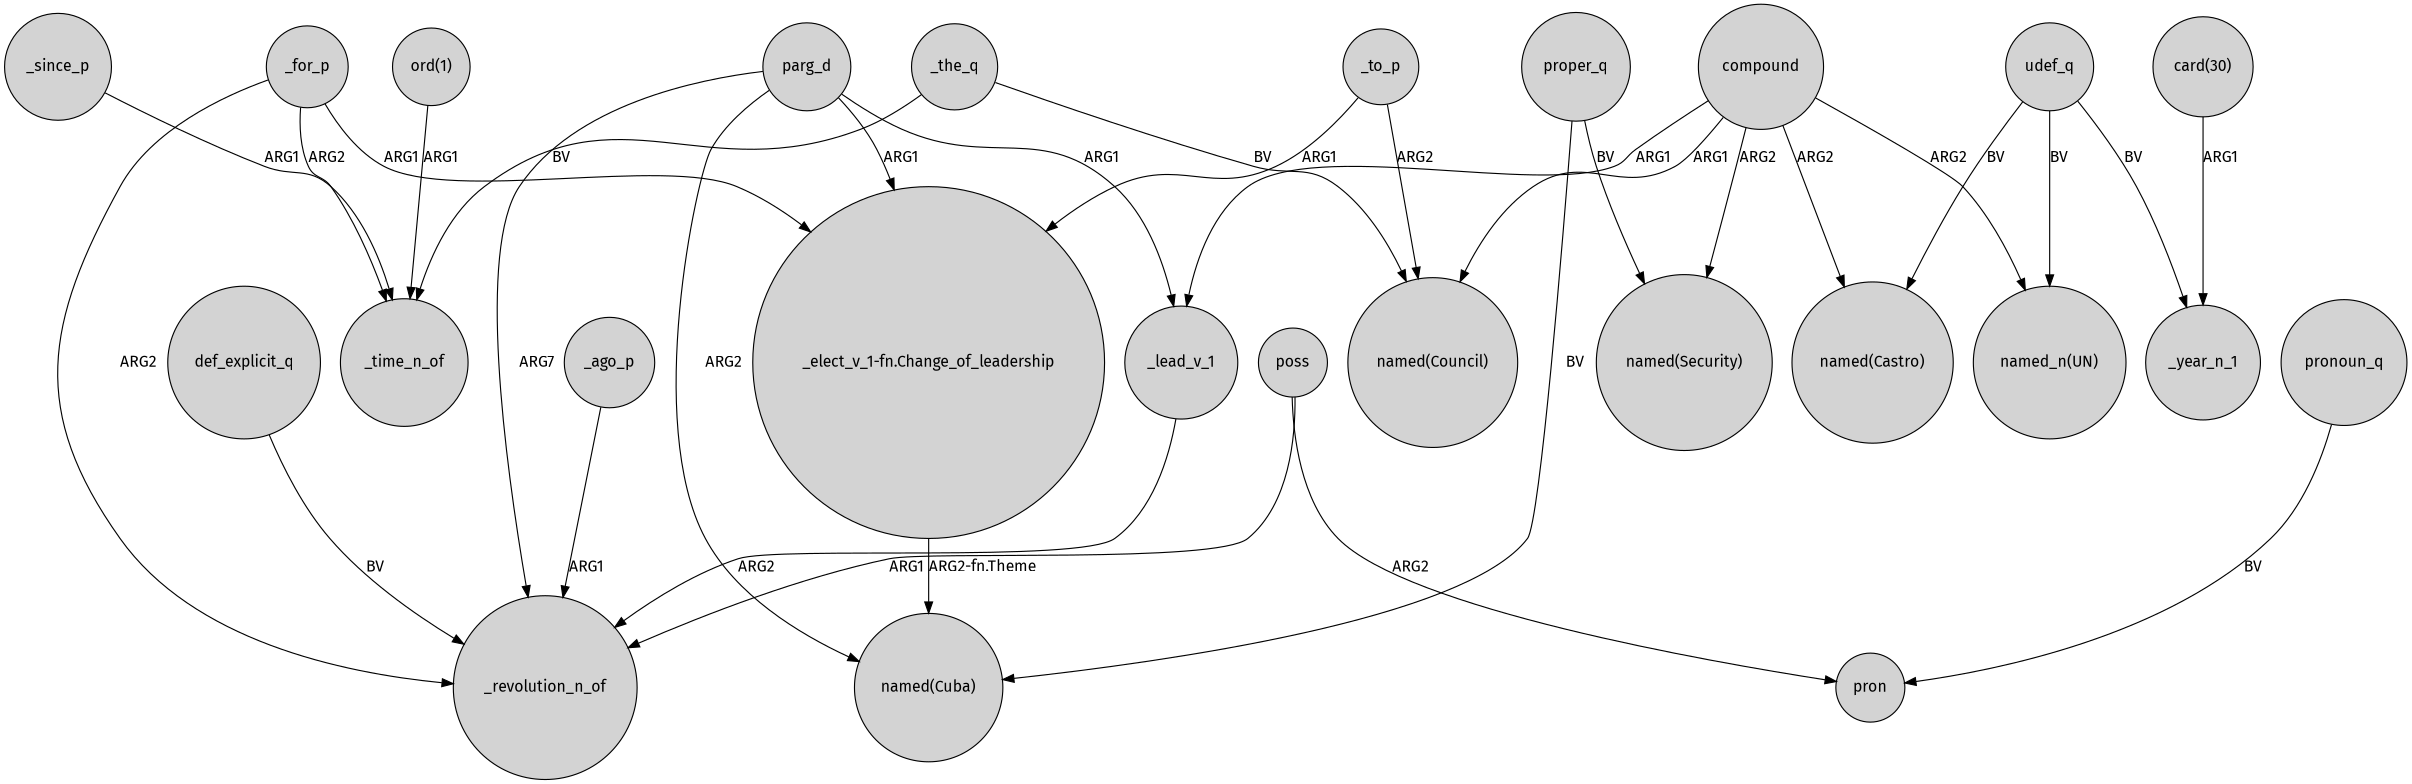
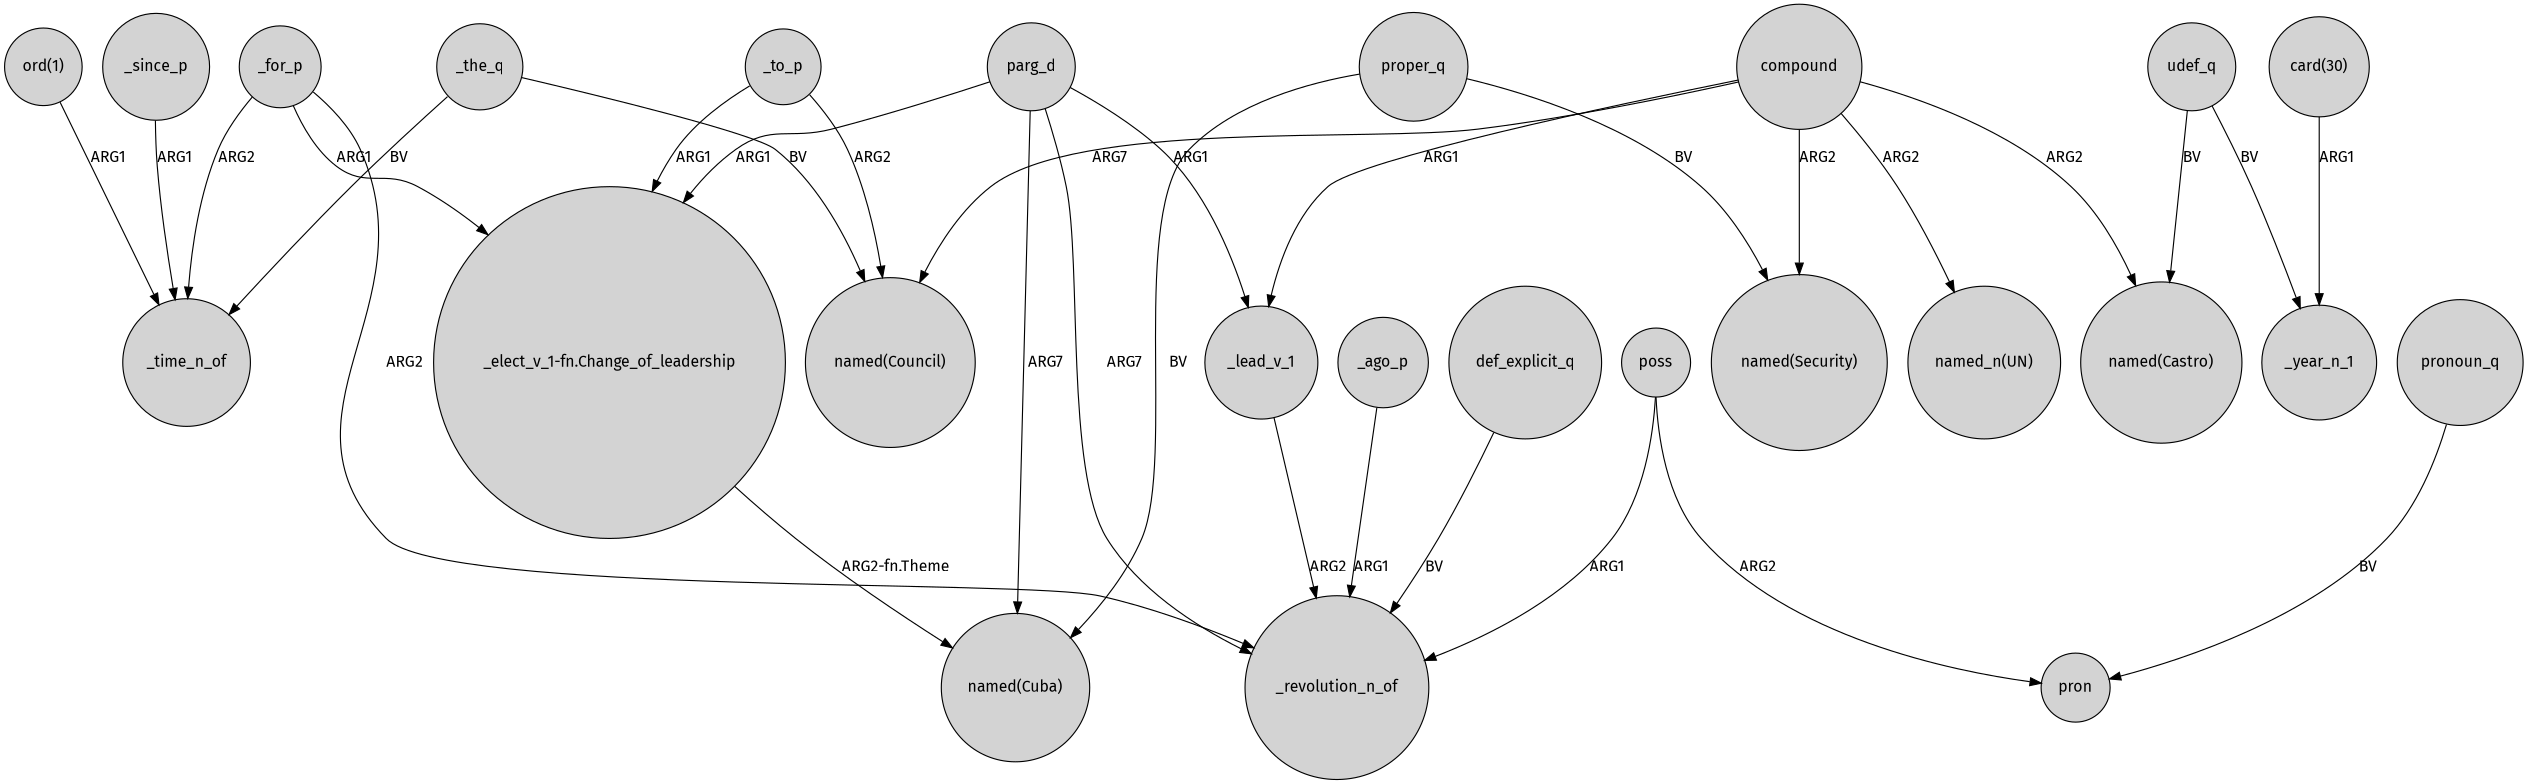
edge "compound" -> "named(Council)": label "ARG1" -> "ARG7"
edge "udef_q" -> "named_n(UN)": removed, label "BV"
edge "parg_d" -> "named(Cuba)": label "ARG2" -> "ARG7"
